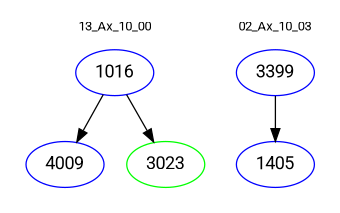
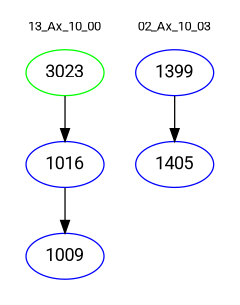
node "3399": label "3399" -> "1399"
edge "1016" -> "3023": reversed
node "4009": label "4009" -> "1009"
